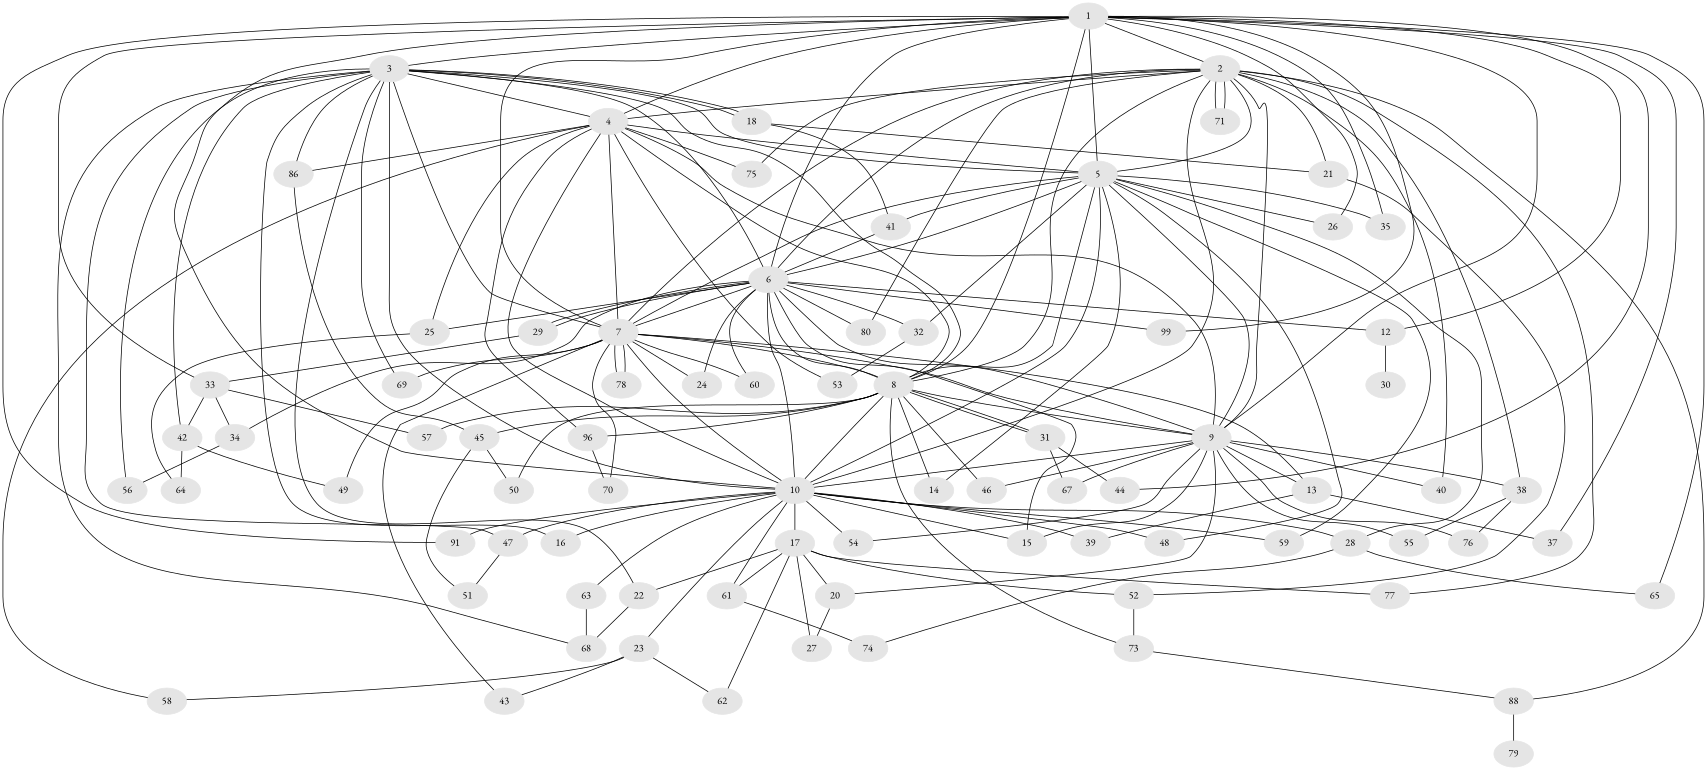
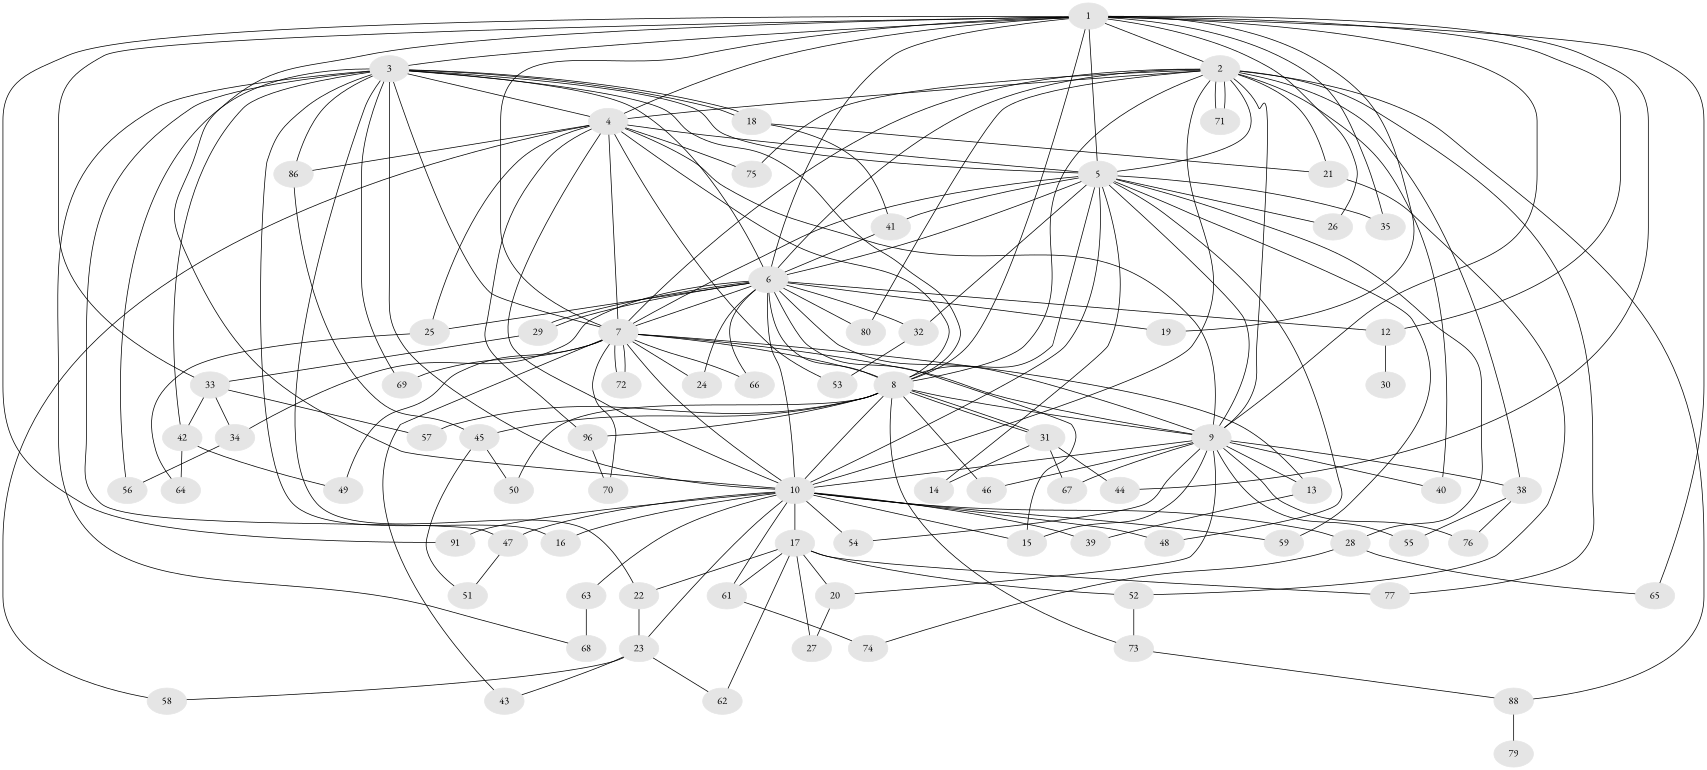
node "99": label "99" -> "19"
node "78": label "78" -> "72"
node "60": label "60" -> "66"
edge "8" -- "14": now "31" -- "14"
node "37": removed
edge "22" -- "68": now "22" -- "23"
